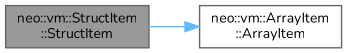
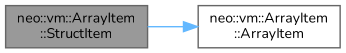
node "neo::vm::StructItem ::StructItem": label "neo::vm::StructItem ::StructItem" -> "neo::vm::ArrayItem ::StructItem"
